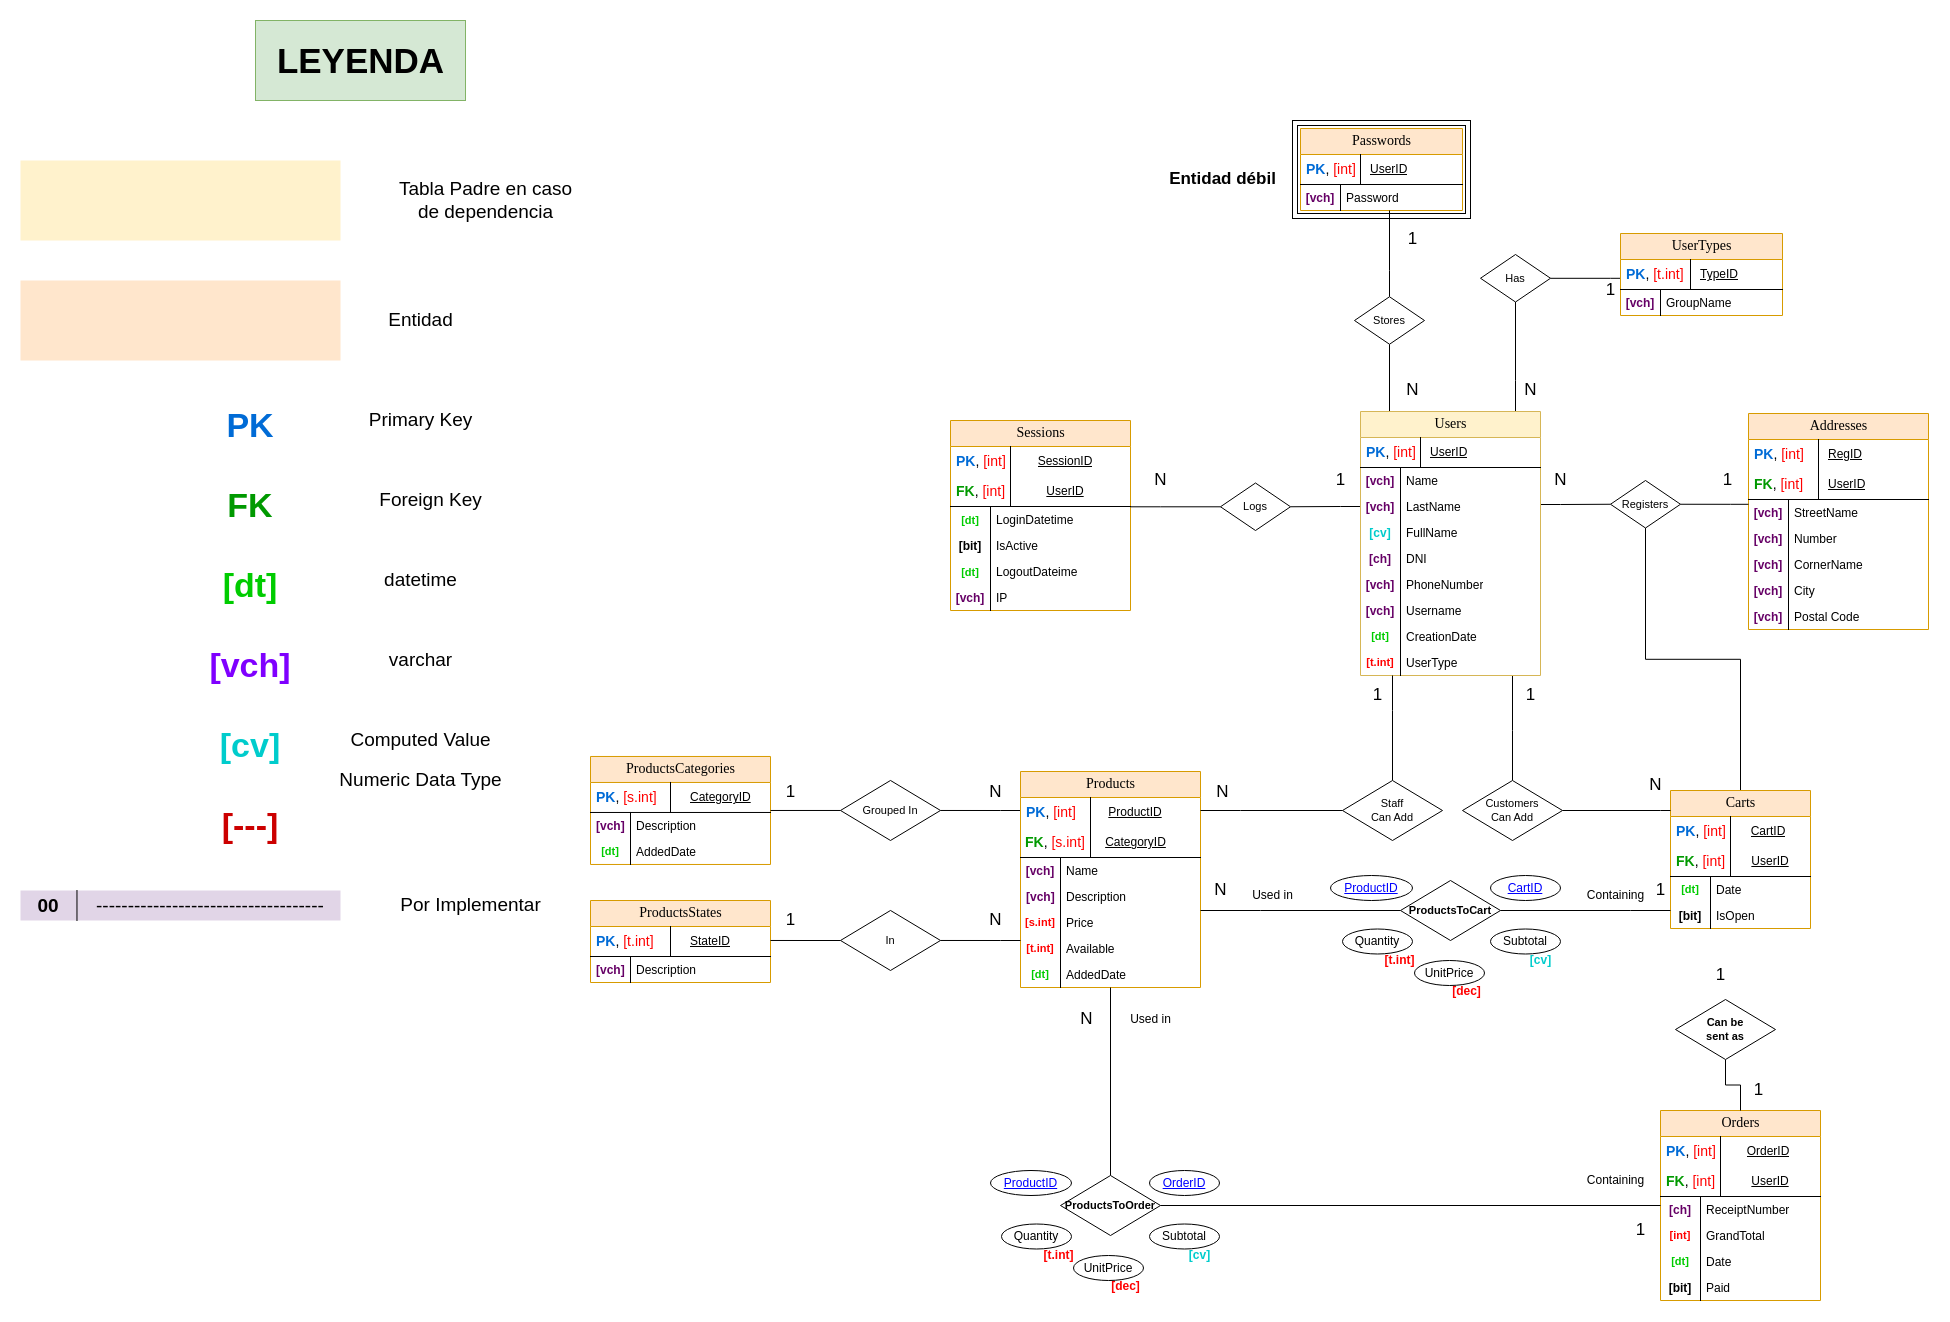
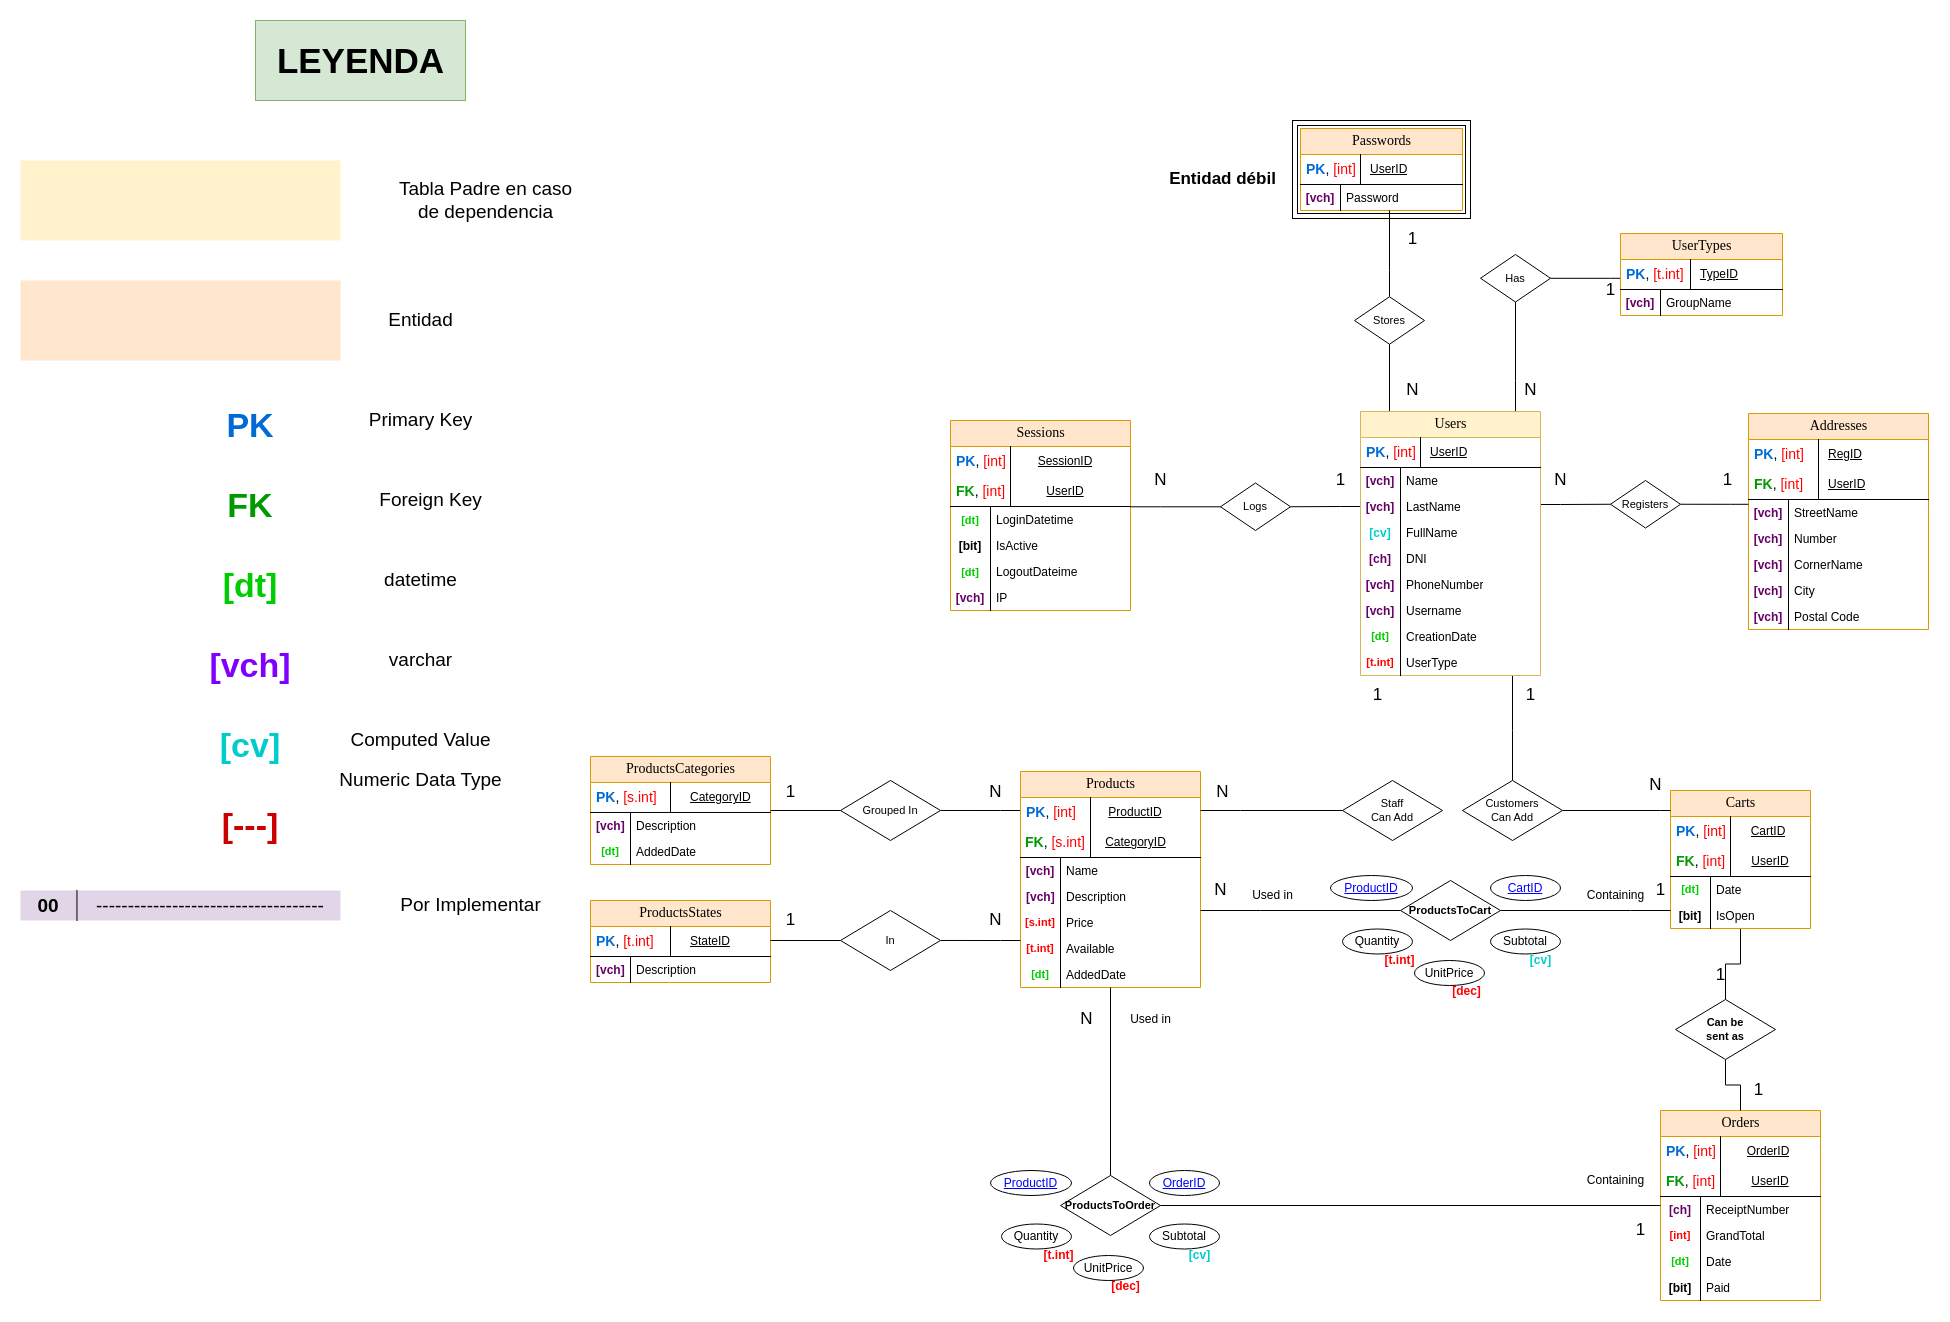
edge "Registers" -- "Carts": now "Can be sent as" -- "Carts"
edge "Users" -- "Staff Can Add": removed
